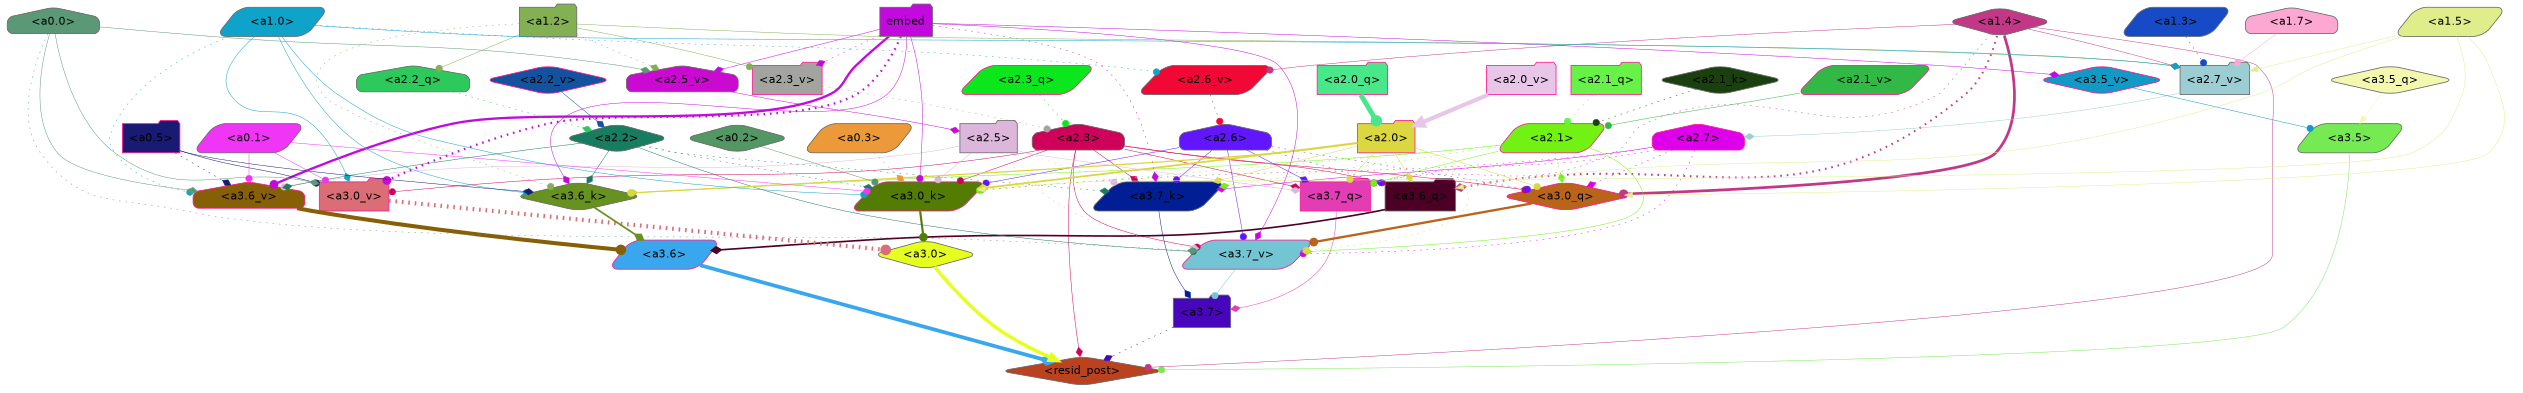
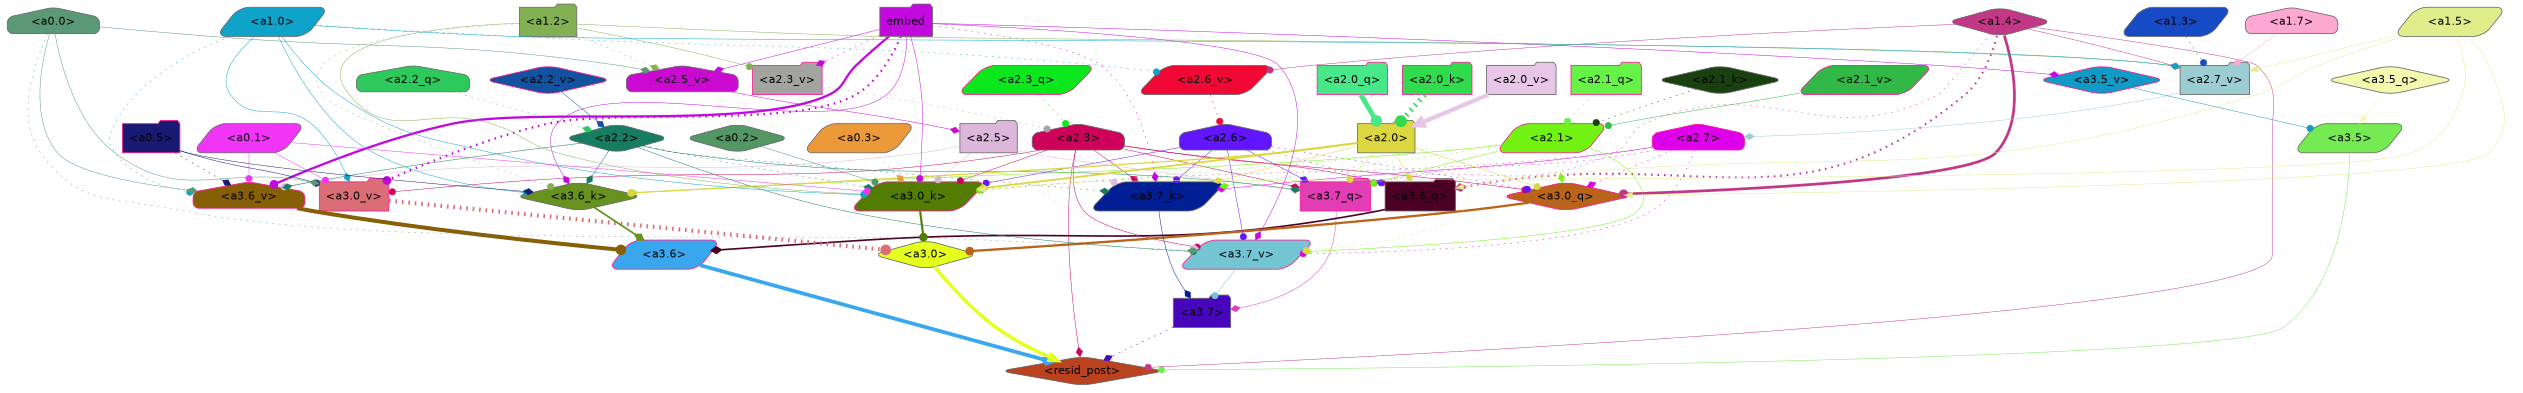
edge "<a1.2>" -> "<a2.2_q>": now "<a1.2>" -> "<a3.0_k>"
node "<a2.0_k>": added
node "<a2.0_v>": color deeppink -> gray40
node "<a2.0>": color deeppink -> gray40
edge "<a2.2>" -> "<a3.7_q>": added
edge "<a3.0_q>" -> "<a3.7_v>": now "<a3.0_q>" -> "<a3.0>"
